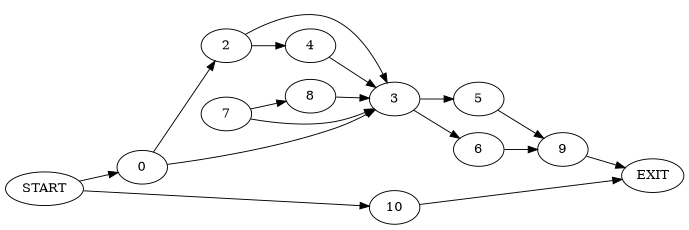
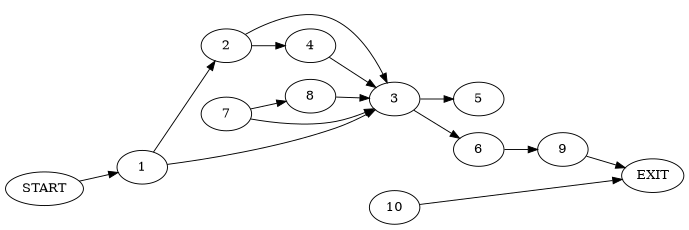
edge "5" -> "9": removed
node "0": label "0" -> "1"
edge "START" -> "10": removed
